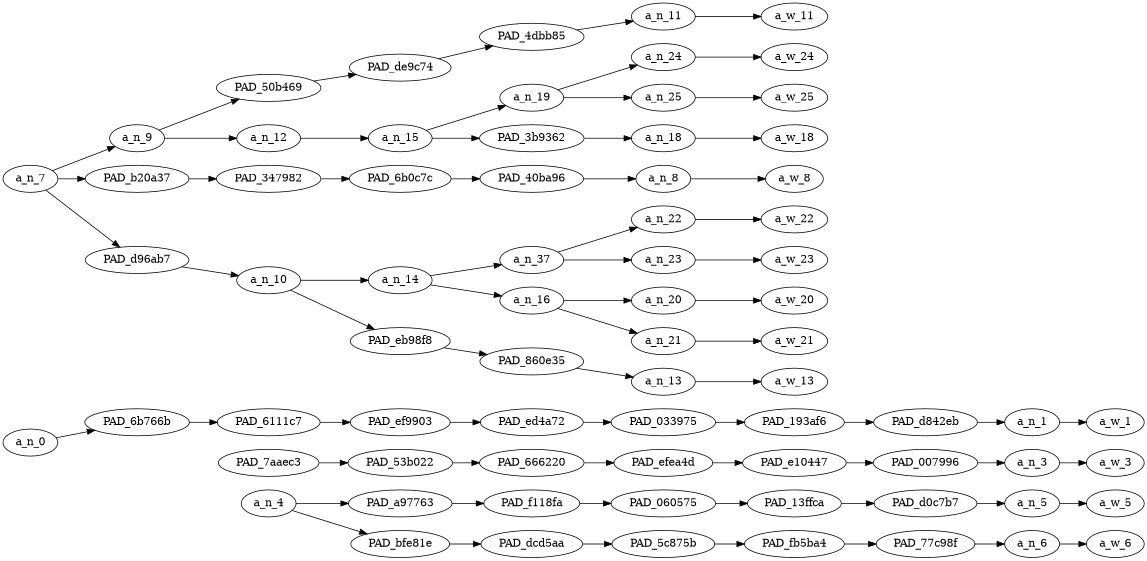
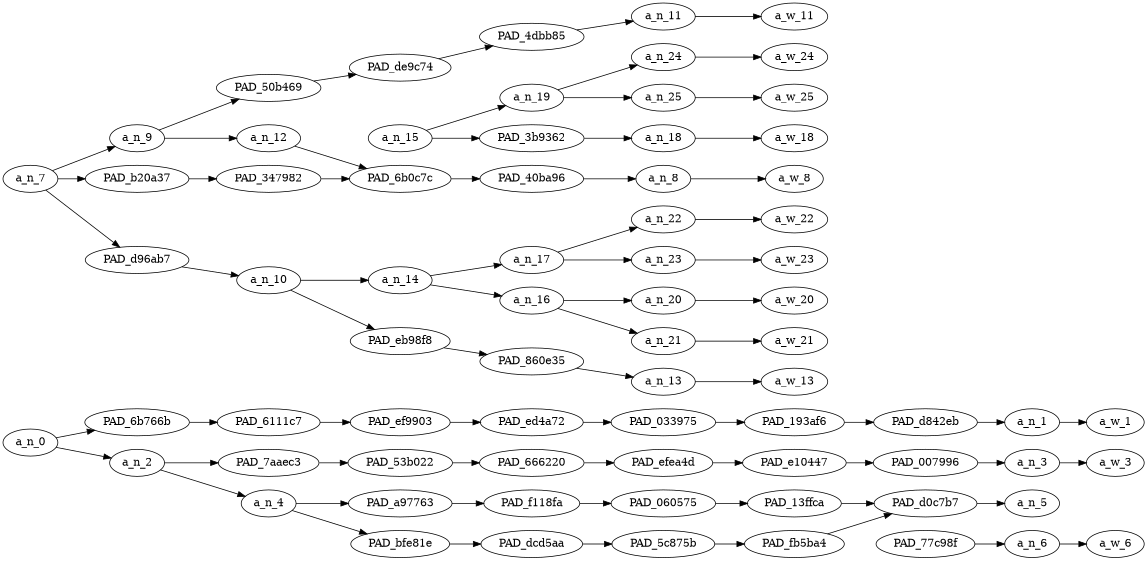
edge "a_n_12" -> "a_n_15": now "a_n_12" -> "PAD_6b0c7c"
node "a_n_37": label "a_n_37" -> "a_n_17"
node "a_n_2": added
node "a_w_5": removed
edge "PAD_fb5ba4" -> "PAD_77c98f": now "PAD_fb5ba4" -> "PAD_d0c7b7"
